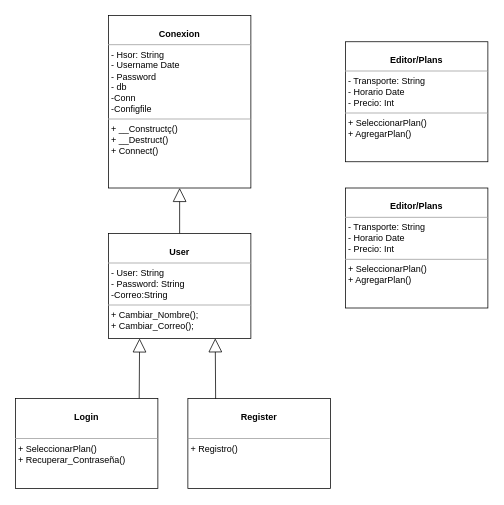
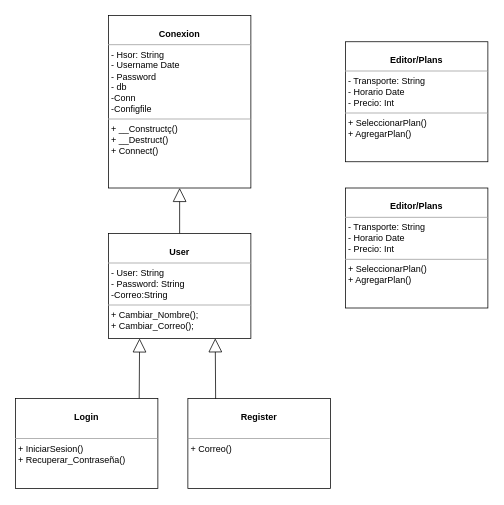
node "Register + Registro()": label "Register + Registro()" -> "Register + Correo()"
node "Login + SeleccionarPlan() + Recuperar_Contraseña()": label "Login + SeleccionarPlan() + Recuperar_Contraseña()" -> "Login + IniciarSesion() + Recuperar_Contraseña()"
